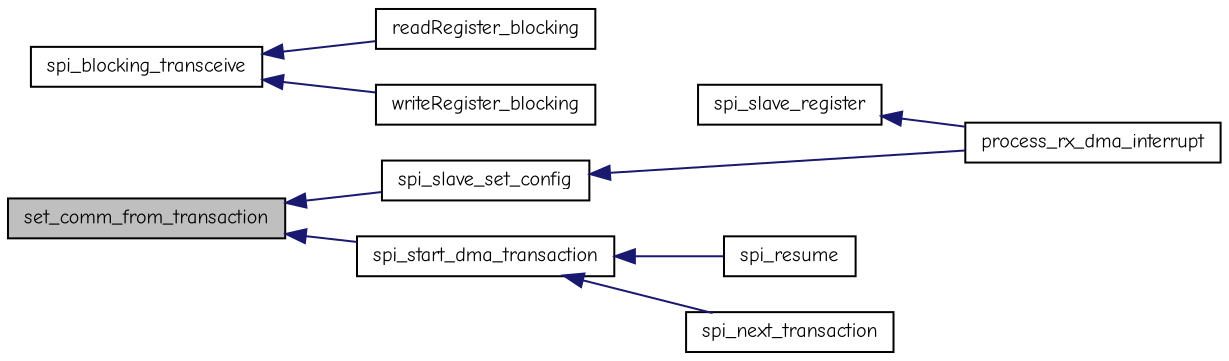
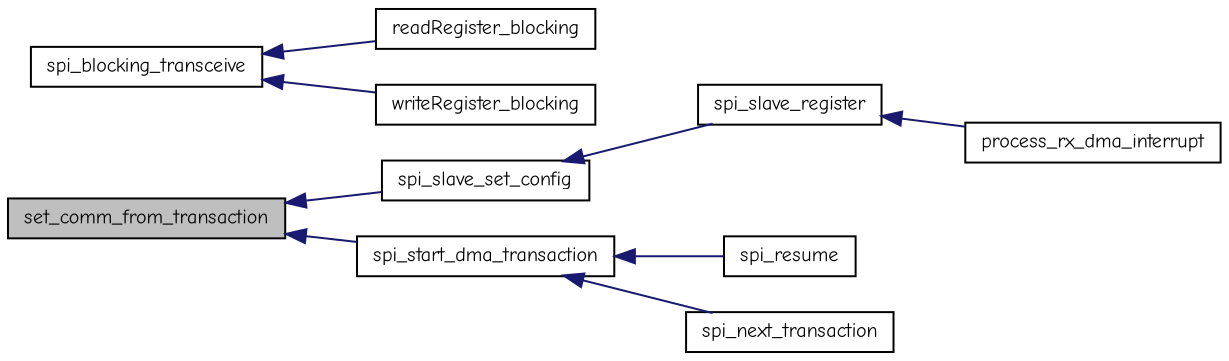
edge "process_rx_dma_interrupt" -> "spi_slave_set_config": now "spi_slave_register" -> "spi_slave_set_config"
